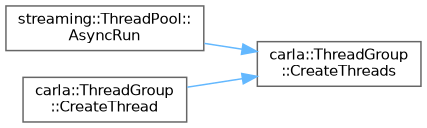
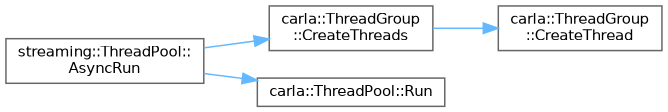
edge "carla::ThreadGroup ::CreateThread" -> "carla::ThreadGroup ::CreateThreads": reversed
node "carla::ThreadPool::Run": added
